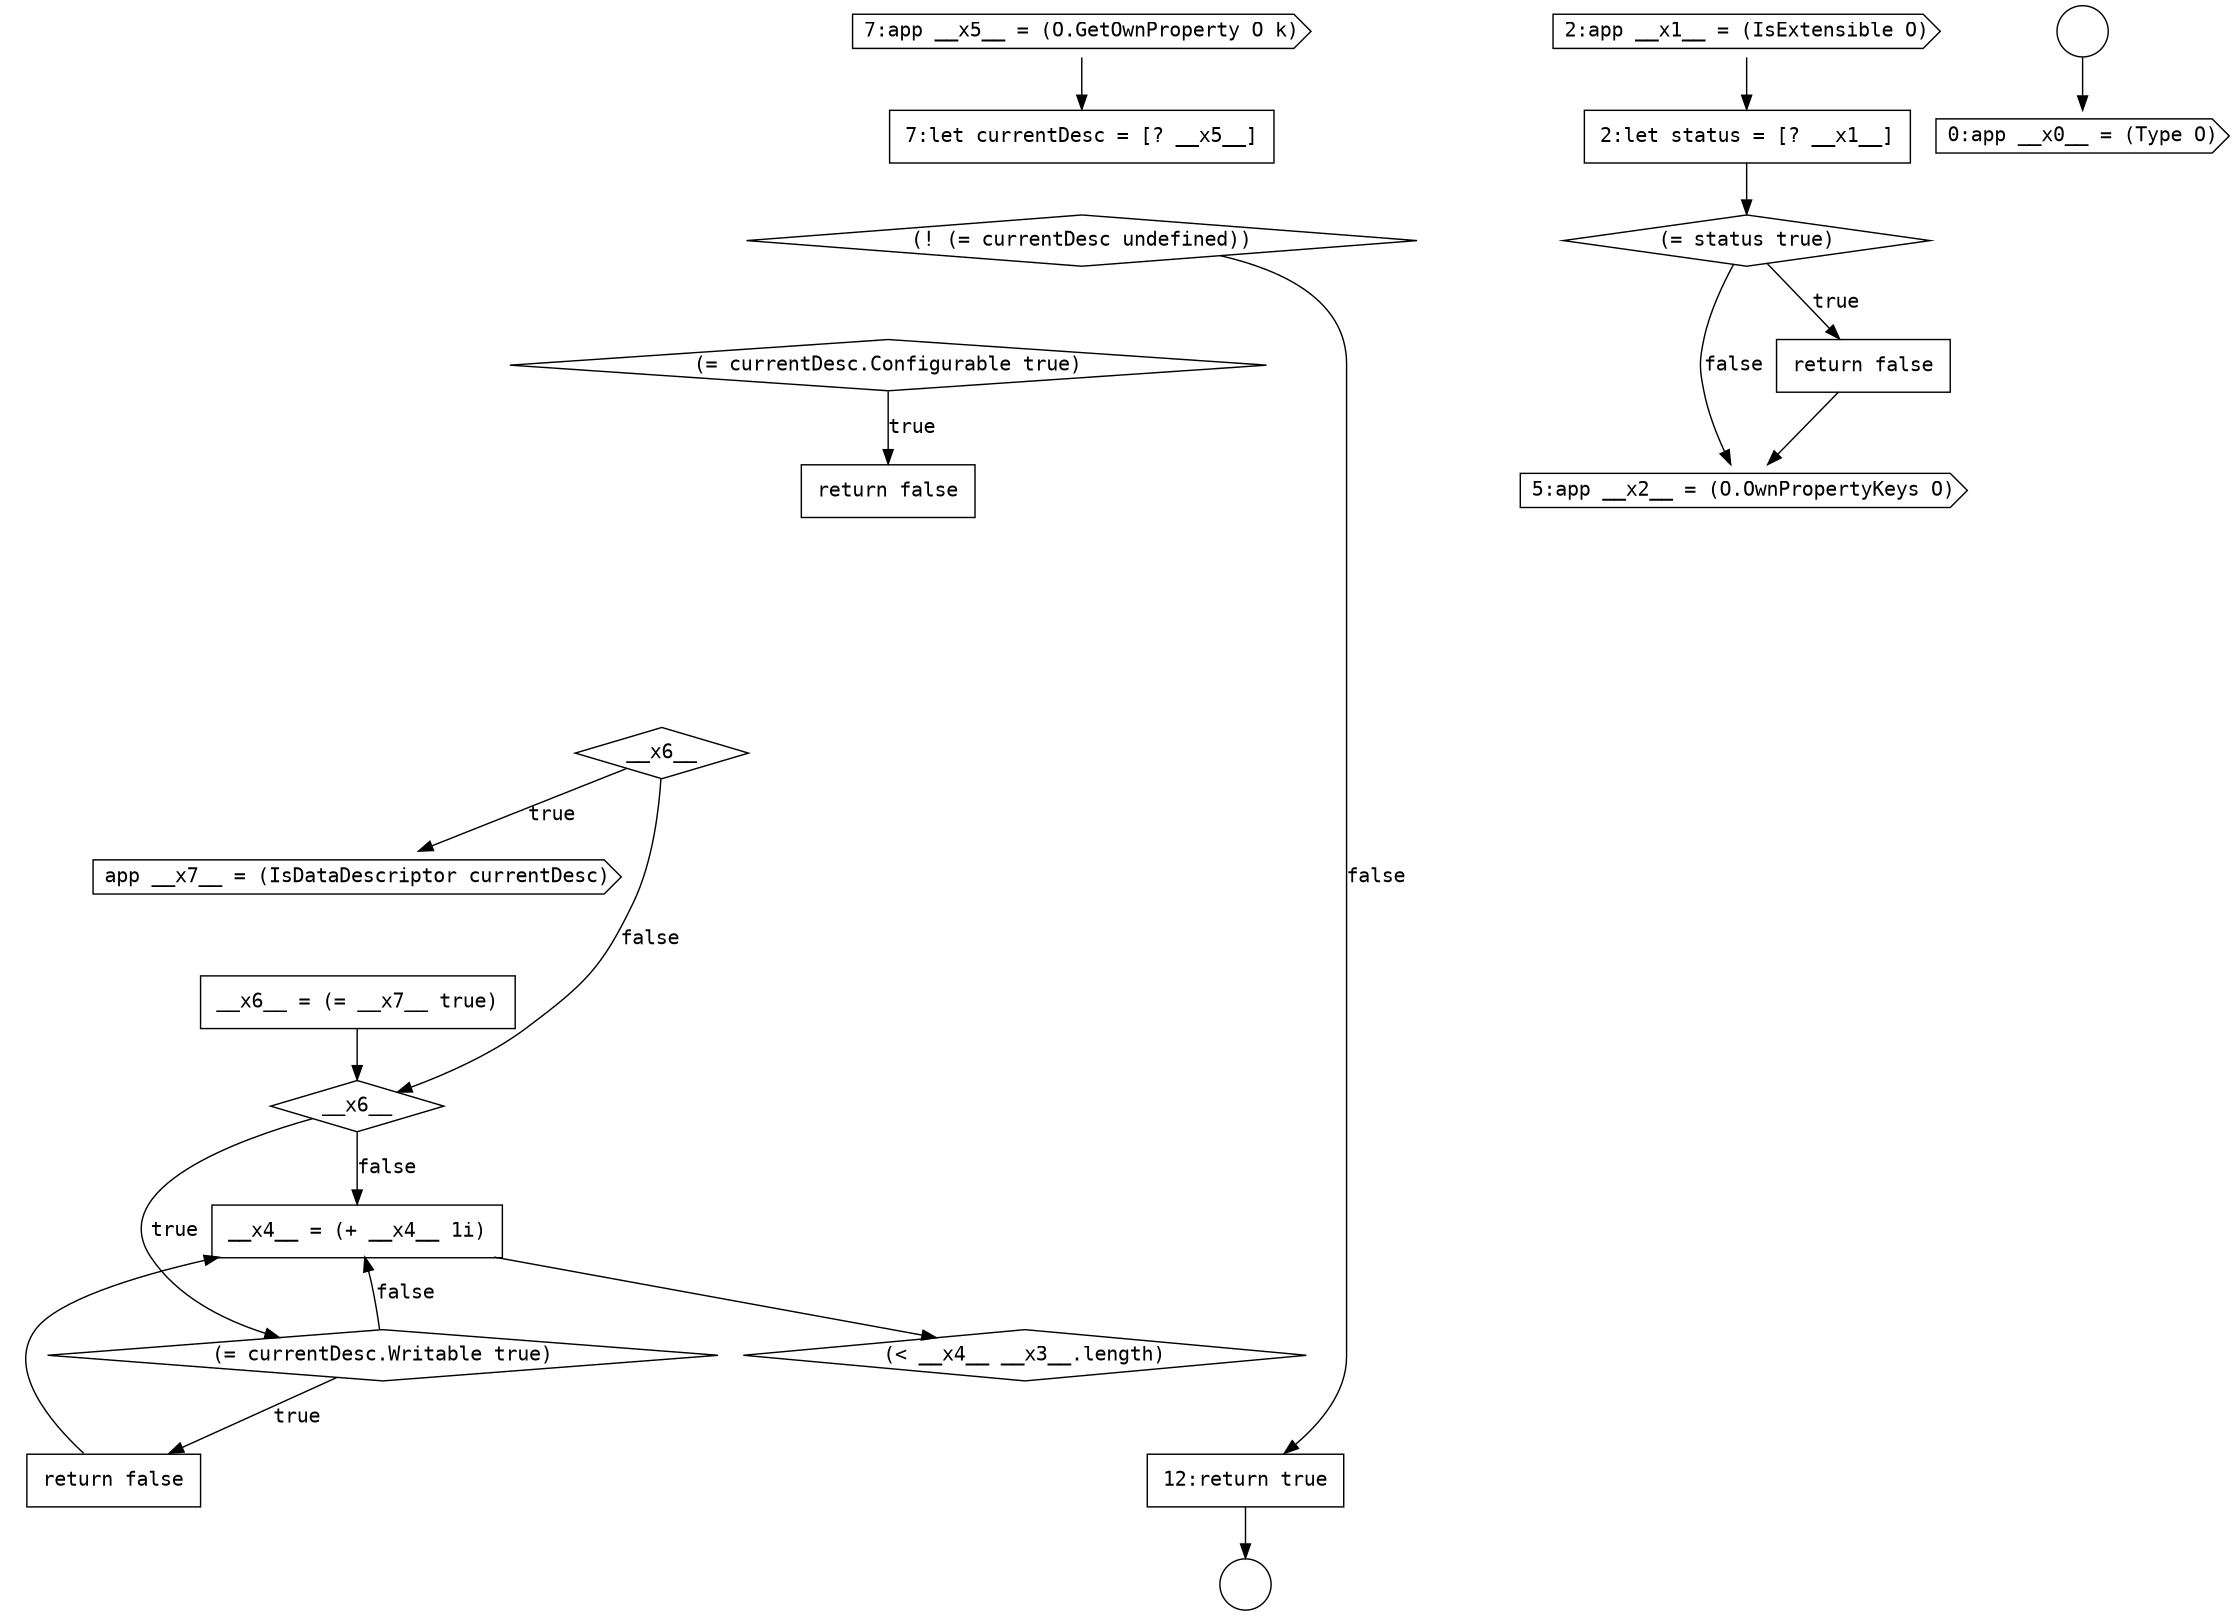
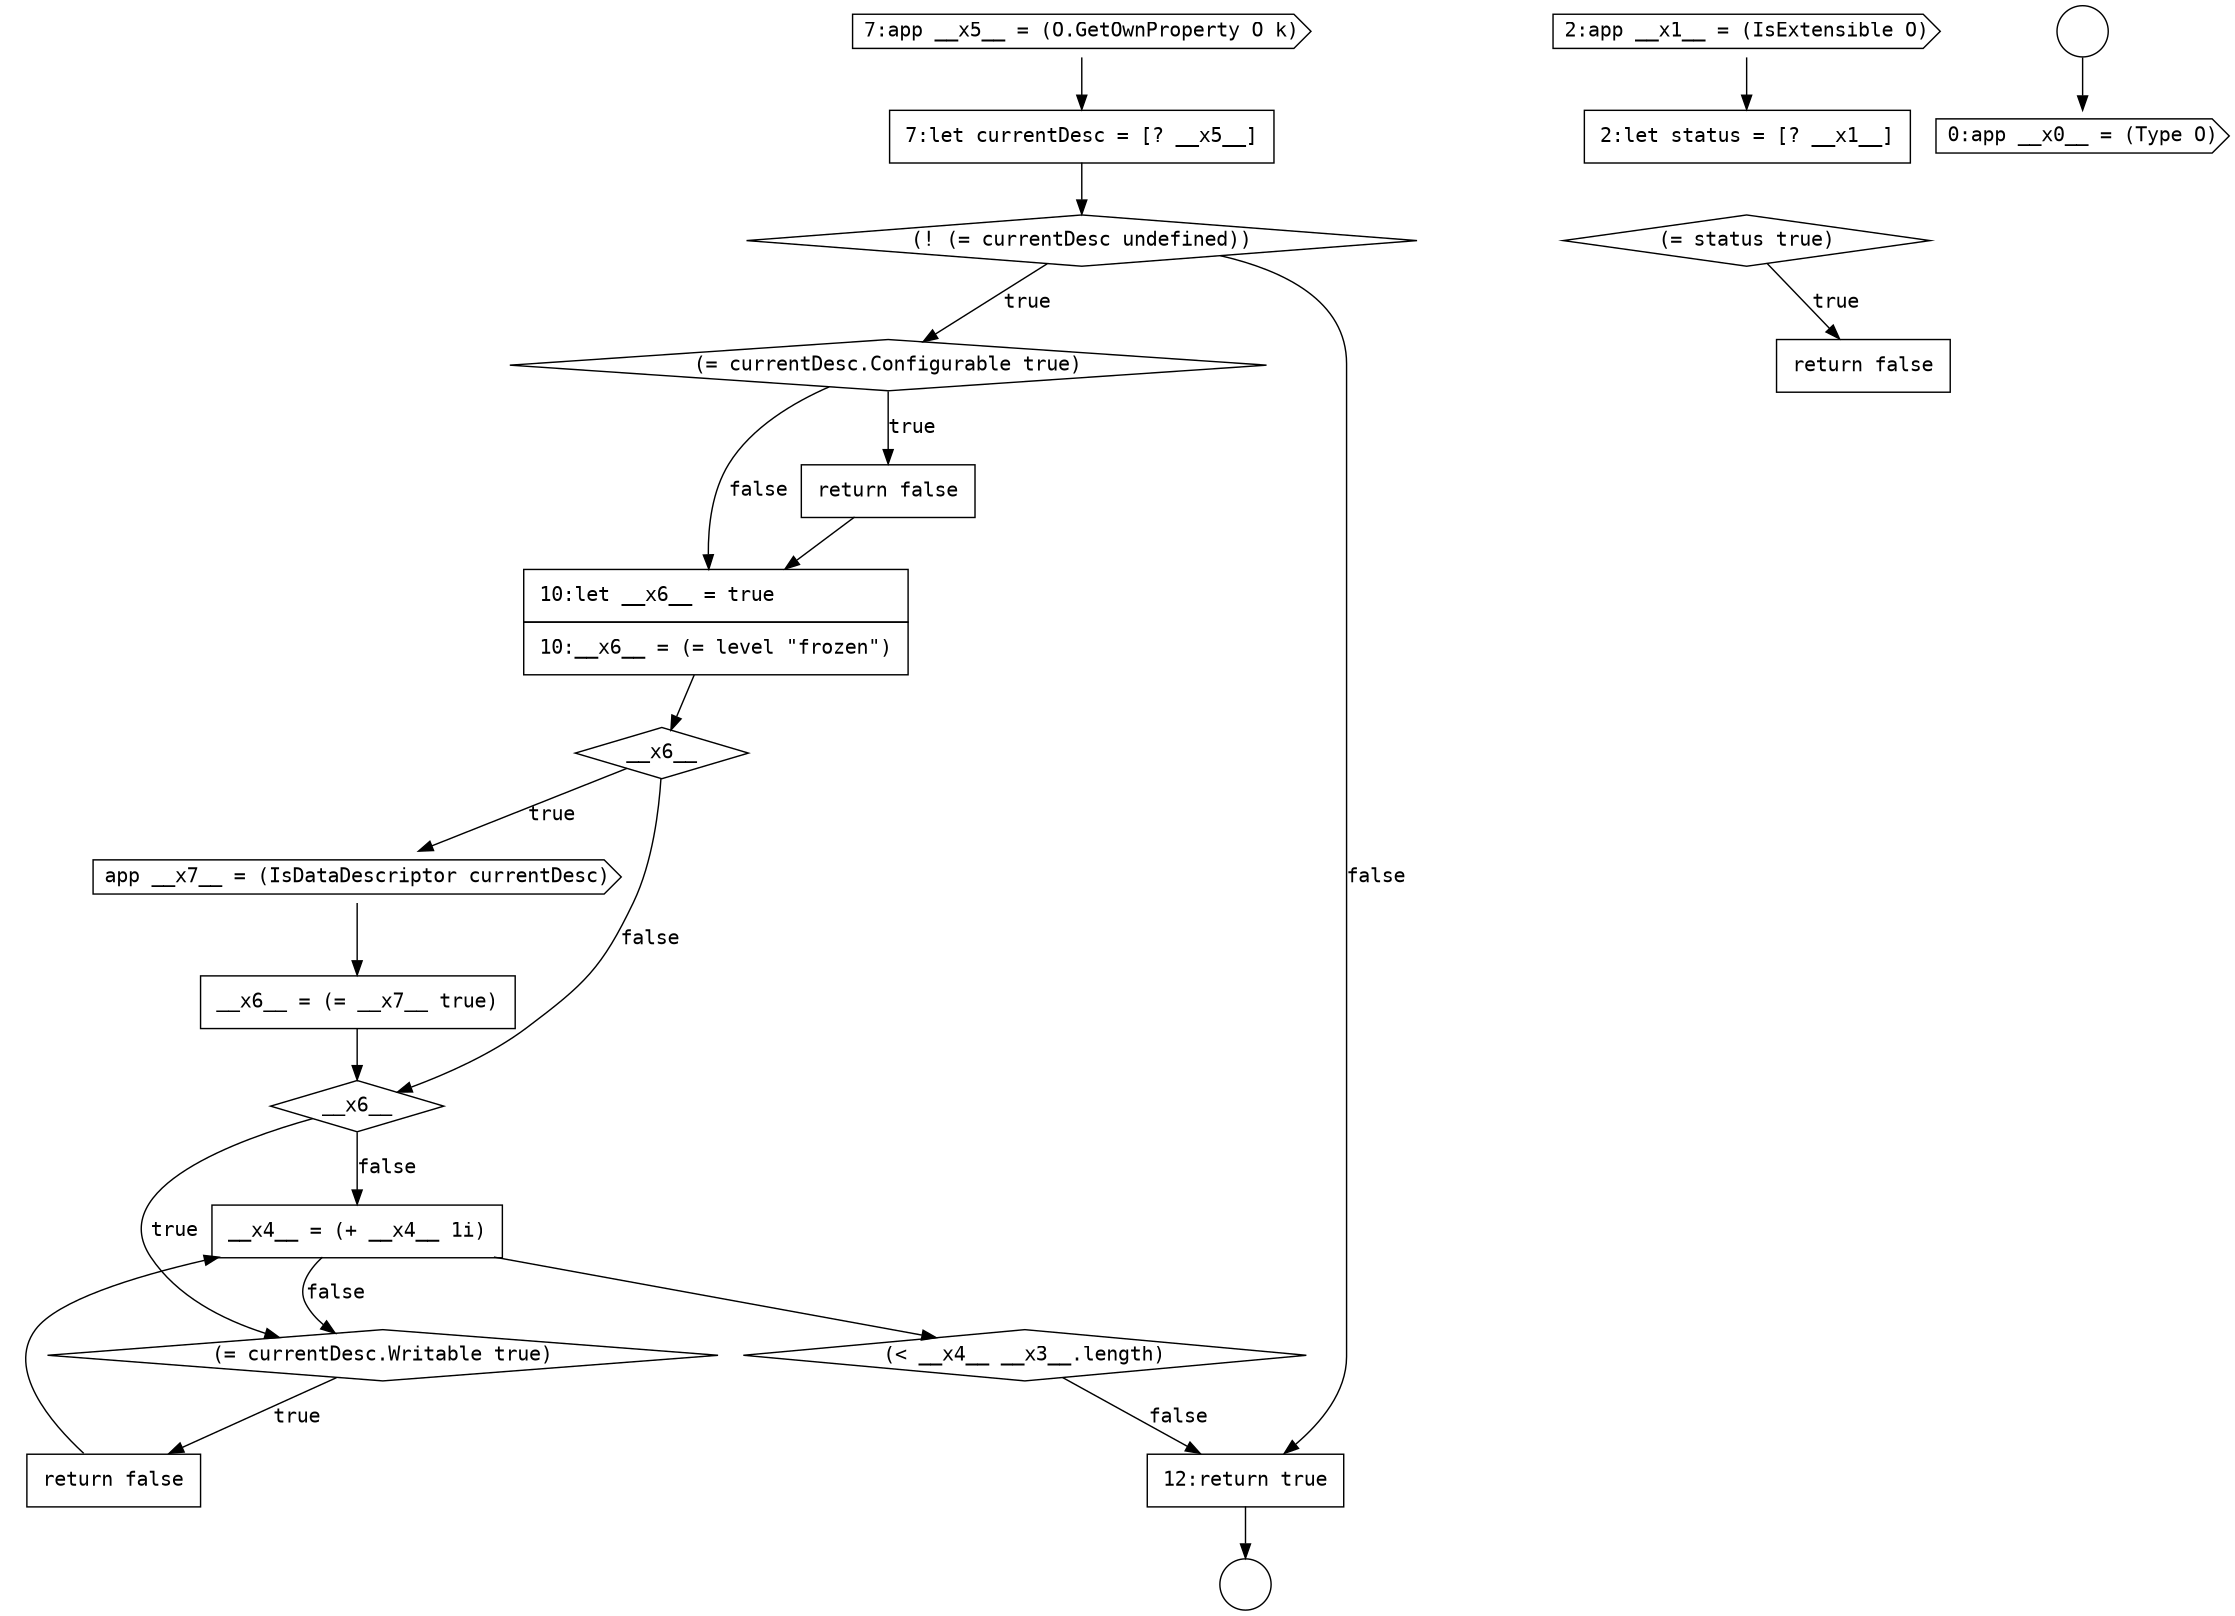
edge "7:let currentDesc = [? __x5__]" -> "(! (= currentDesc undefined))": added
edge "2:let status = [? __x1__]" -> "(= status true)": removed
edge "(! (= currentDesc undefined))" -> "(= currentDesc.Configurable true)": added, label "true"
node "5:app __x2__ = (O.OwnPropertyKeys O)": removed
node "10:let __x6__ = true": added
edge "app __x7__ = (IsDataDescriptor currentDesc)" -> "__x6__ = (= __x7__ true)": added
edge "(= currentDesc.Writable true)" -> "__x4__ = (+ __x4__ 1i)": reversed
edge "(< __x4__ __x3__.length)" -> "12:return true": added, label "false"
